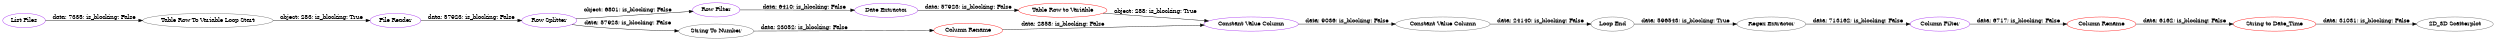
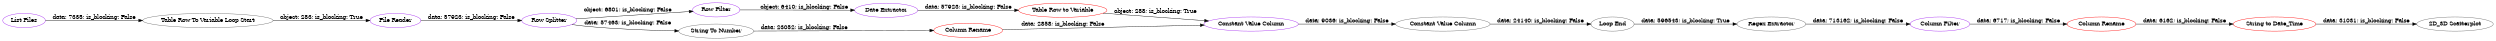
edge "Row Filter" -> "Date Extractor": label "data: 6410; is_blocking: False" -> "object: 6410; is_blocking: False"
edge "Row Splitter" -> "String To Number": label "data: 57923; is_blocking: False" -> "data: 57463; is_blocking: False"
